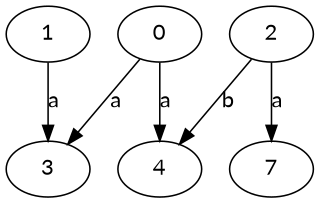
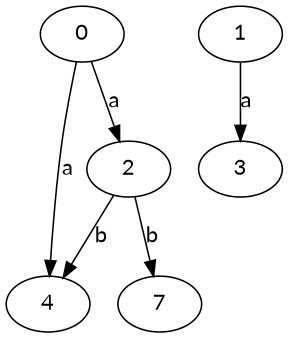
edge "0" -> "3": now "0" -> "2"
edge "2" -> "7": label "a" -> "b"
